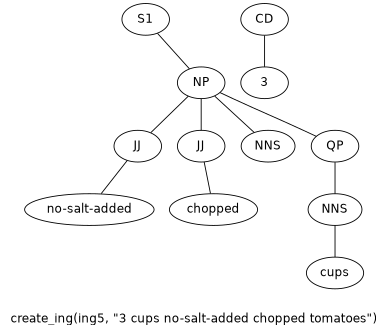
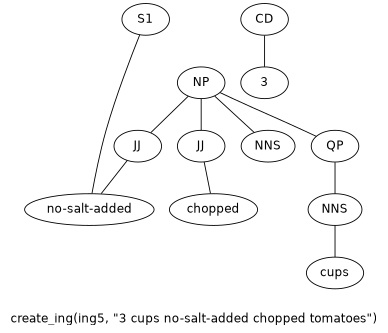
edge "S1" -- "NP": now "S1" -- "no-salt-added"
